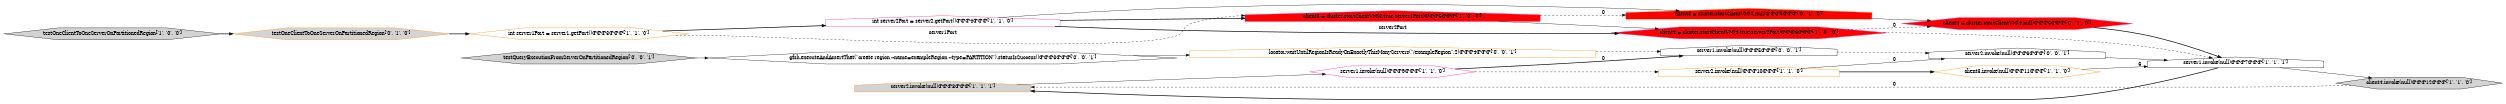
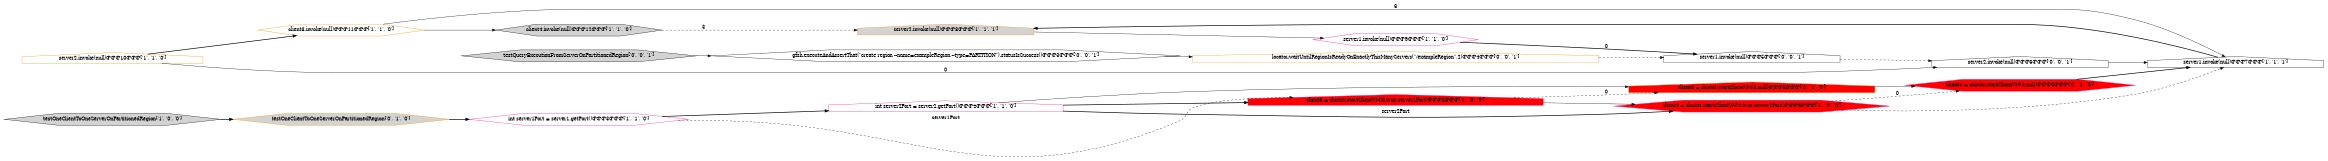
node "int server1Port = server1.getPort()@@@3@@@['1', '1', '0']": color darkorange -> deeppink
edge "server1.invoke(null)@@@9@@@['1', '1', '0']" -> "server2.invoke(null)@@@10@@@['1', '1', '0']": removed
edge "server1.invoke(null)@@@7@@@['1', '1', '1']" -> "client4.invoke(null)@@@12@@@['1', '1', '0']": now "client3.invoke(null)@@@11@@@['1', '1', '0']" -> "client4.invoke(null)@@@12@@@['1', '1', '0']"
edge "client4.invoke(null)@@@12@@@['1', '1', '0']" -> "server2.invoke(null)@@@8@@@['1', '1', '1']": label "0" -> "3"
